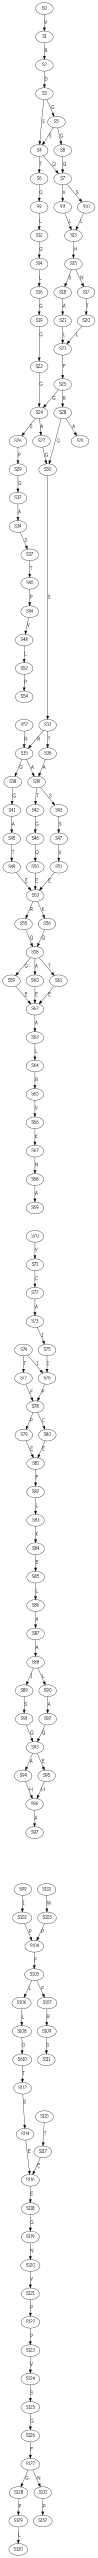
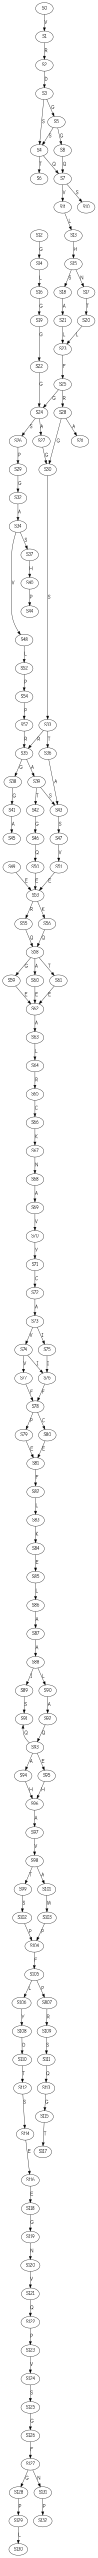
node "S9": removed
edge "S10" -> "S13": removed, label "L"
edge "S37" -> "S40": label "T" -> "H"
edge "S44" -> "S48": now "S34" -> "S48"
edge "S54" -> "S57": added, label "P"
edge "S36" -> "S39": now "S36" -> "S43"
edge "S45" -> "S49": removed, label "T"
edge "S65" -> "S66": label "V" -> "C"
edge "S69" -> "S70": added, label "V"
edge "S73" -> "S74": added, label "V"
edge "S74" -> "S77": label "T" -> "V"
edge "S91" -> "S93": reversed
node "S98": added
edge "S99" -> "S102": label "I" -> "S"
node "S107": label "S107" -> "S807"
edge "S106" -> "S108": label "L" -> "Y"
node "S610": label "S610" -> "S110"
node "S113": added
edge "S117" -> "S116": removed, label "E"
edge "S121" -> "S122": label "P" -> "Q"
